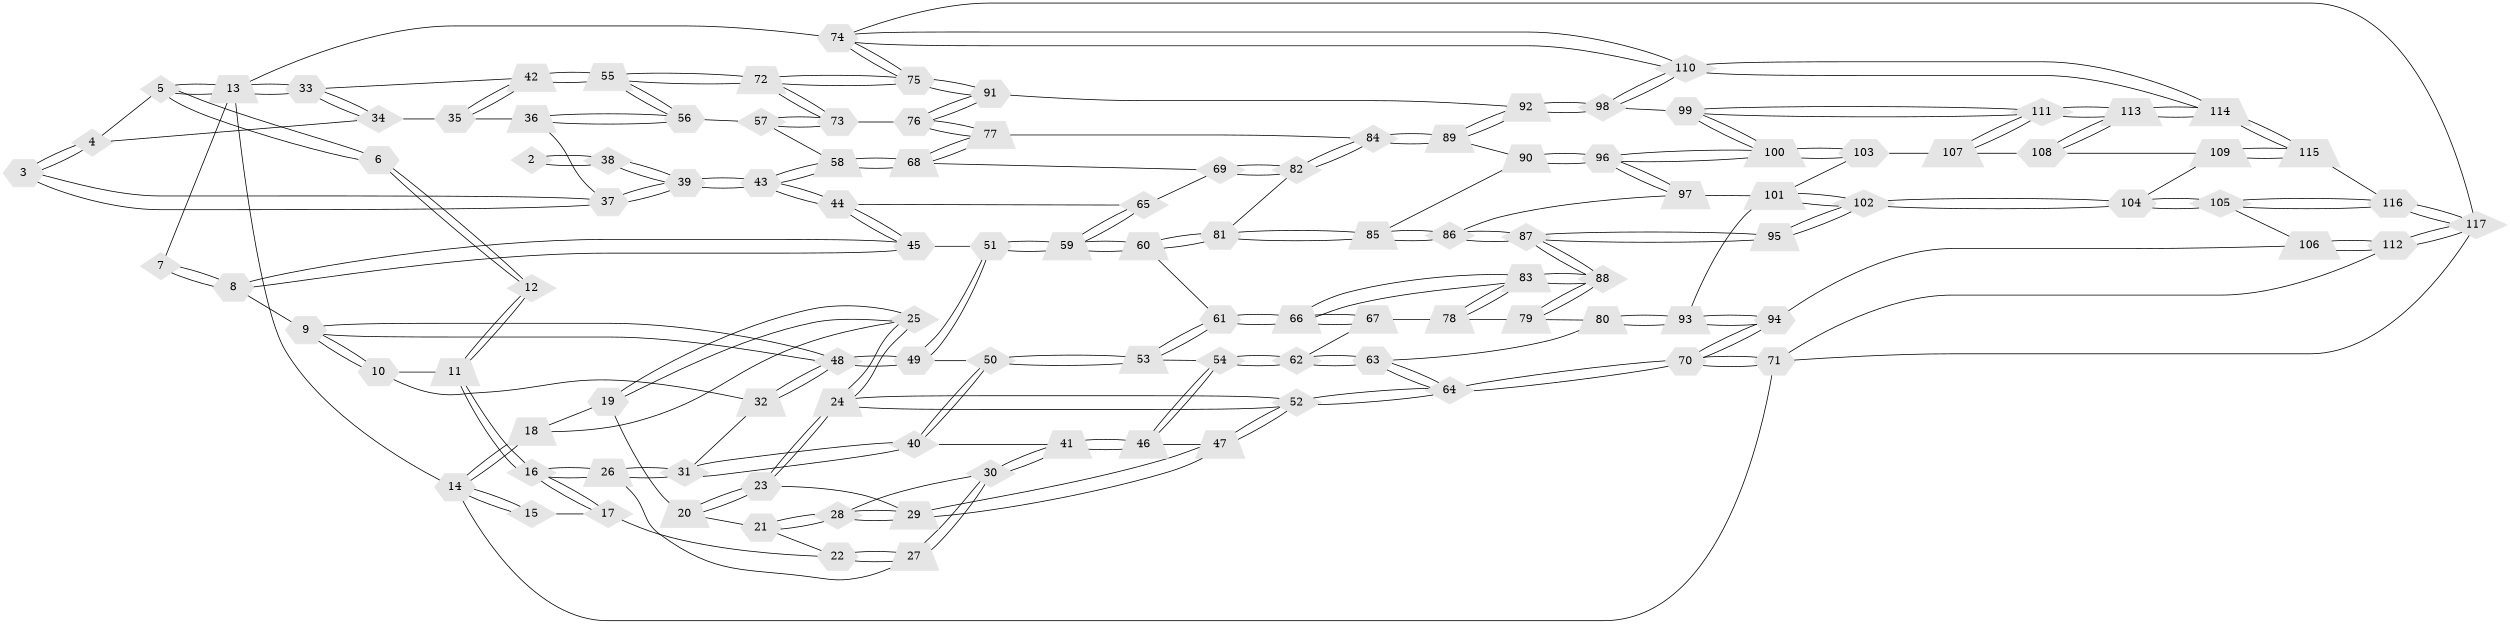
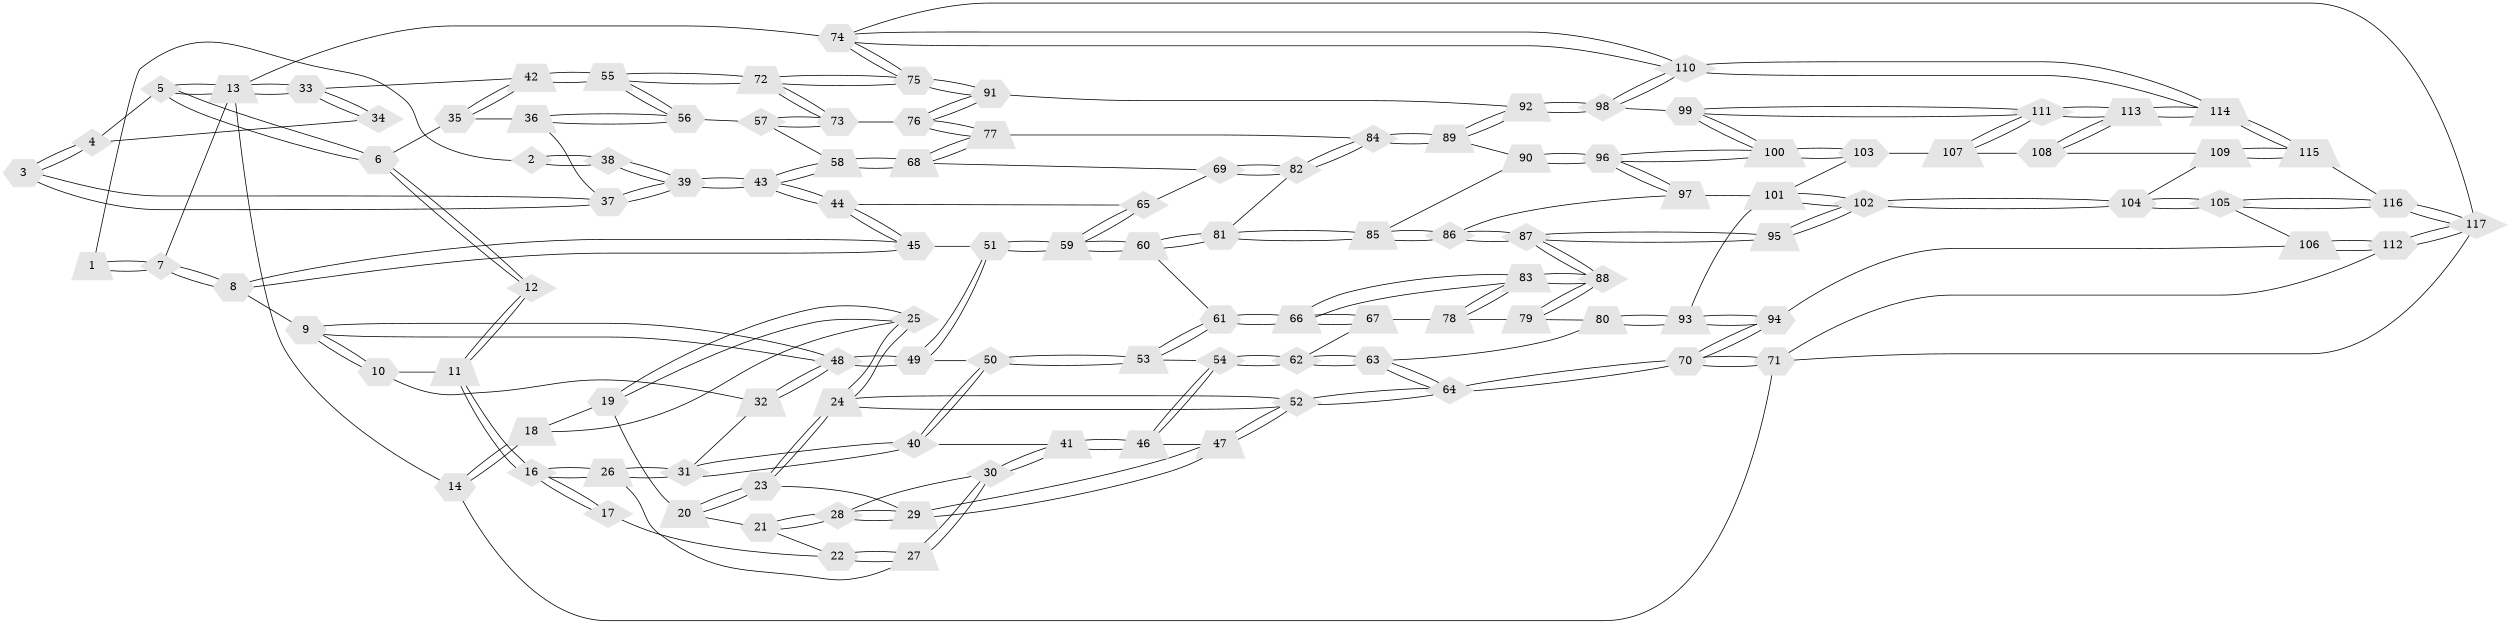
edge "34" -- "35": now "6" -- "35"
node "1": added
node "15": removed
